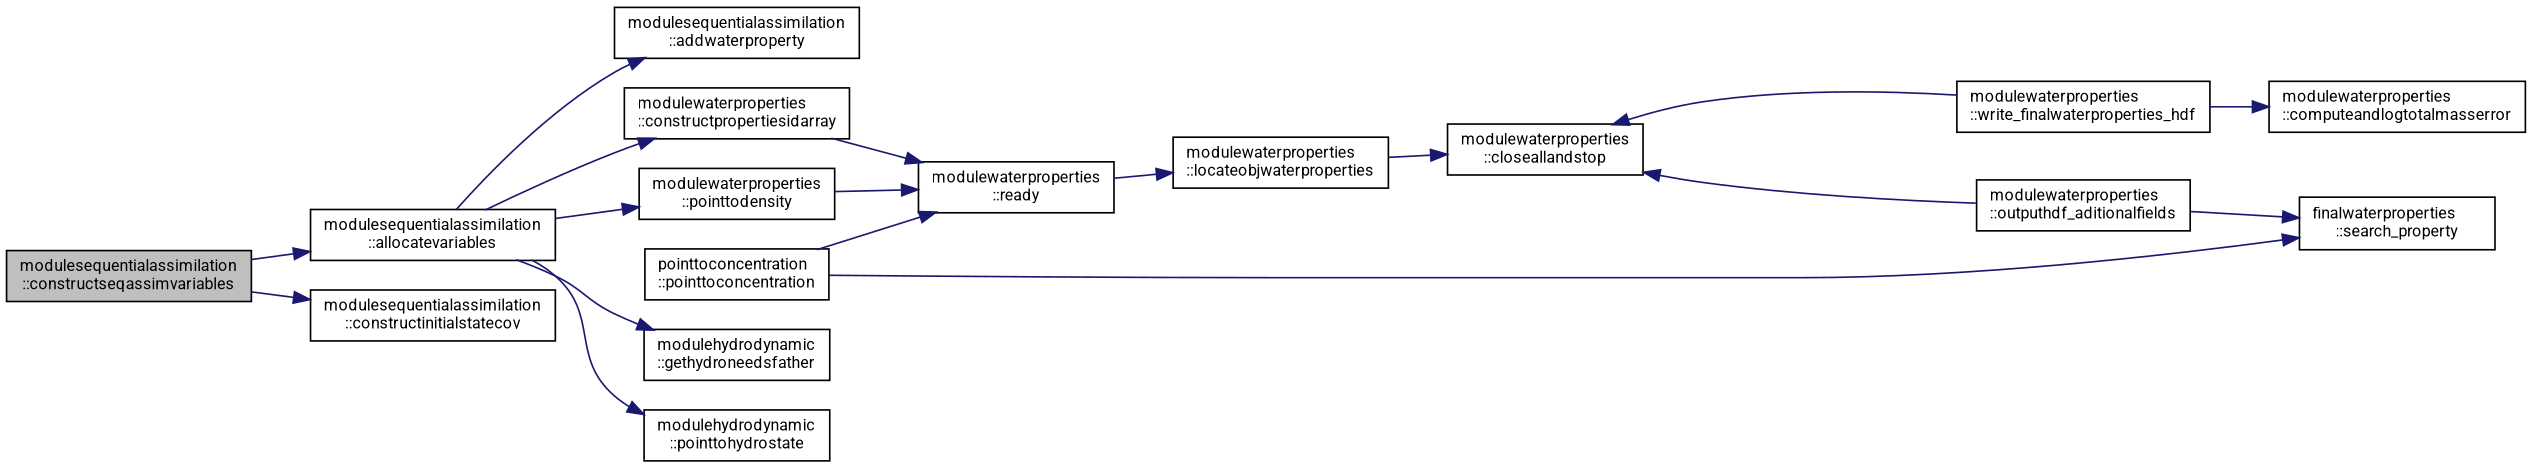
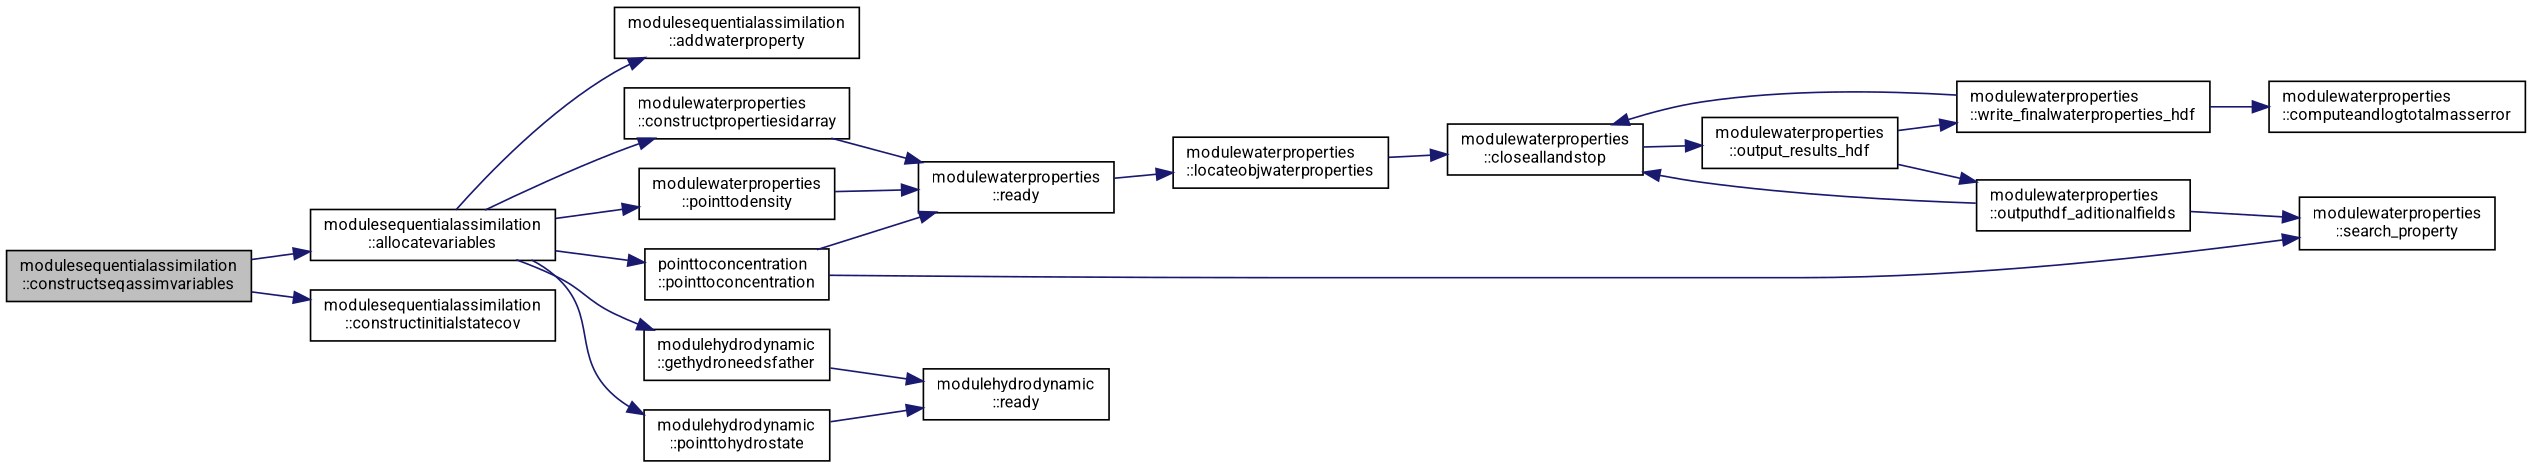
node "modulewaterproperties ::output_results_hdf": added
node "finalwaterproperties ::search_property": label "finalwaterproperties ::search_property" -> "modulewaterproperties ::search_property"
edge "modulesequentialassimilation ::allocatevariables" -> "pointtoconcentration ::pointtoconcentration": added
node "modulehydrodynamic ::ready": added
